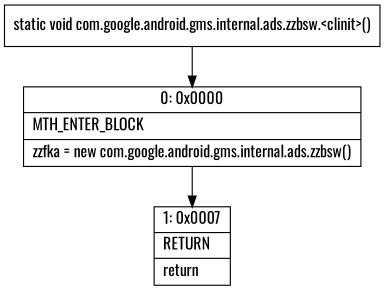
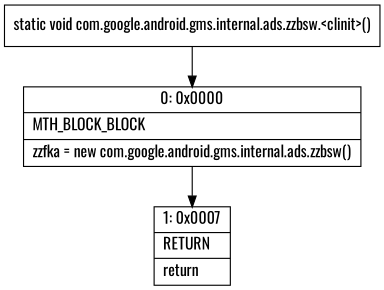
node "0: 0x0000": text "MTH_ENTER_BLOCK" -> "MTH_BLOCK_BLOCK"
